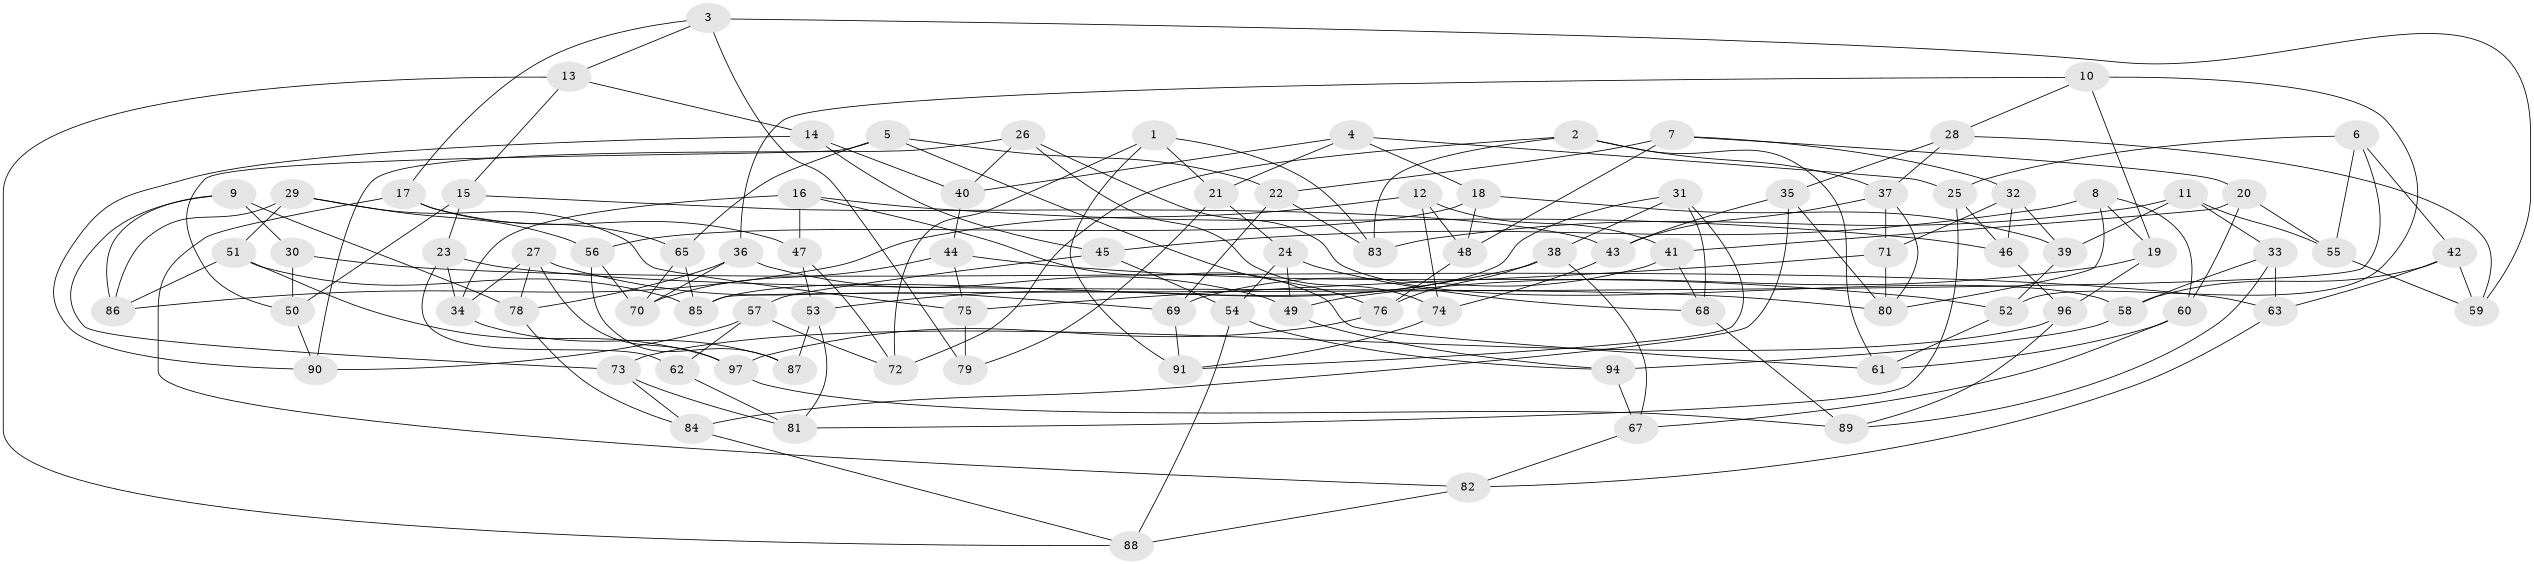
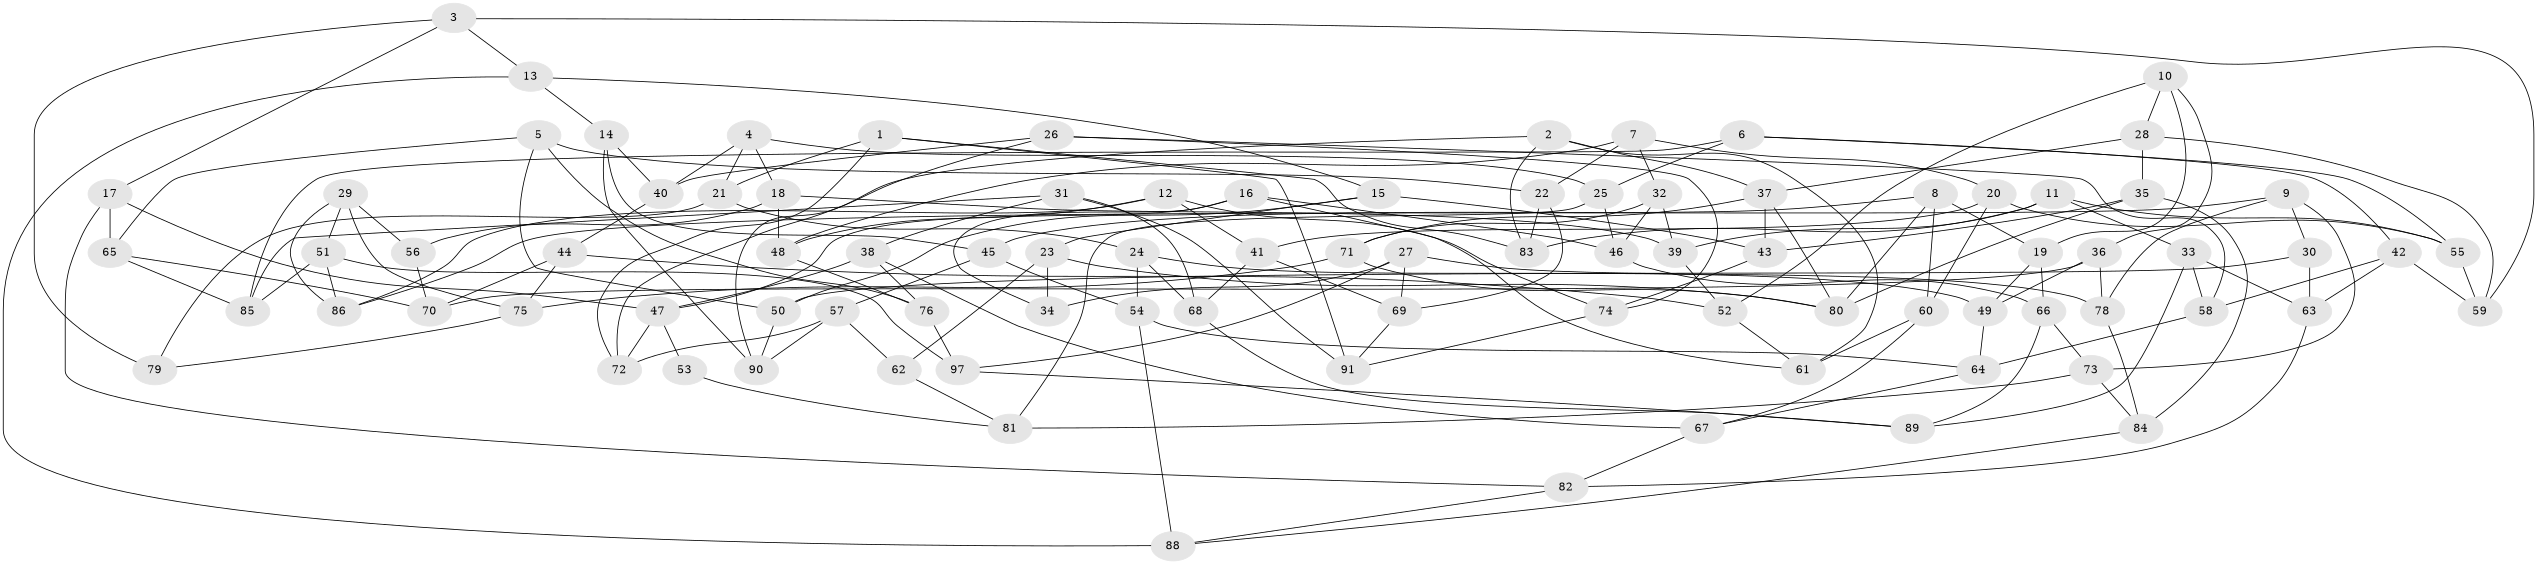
edge "38" -- "53": now "38" -- "47"
node "96": label "96" -> "66"
node "87": removed
node "94": label "94" -> "64"
